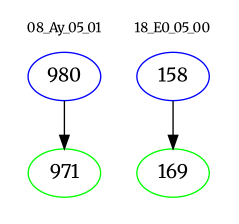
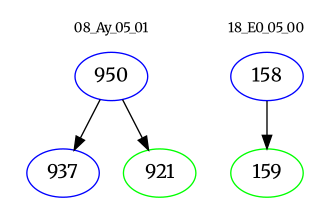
node "980": label "980" -> "950"
node "937": added
node "971": label "971" -> "921"
node "169": label "169" -> "159"
